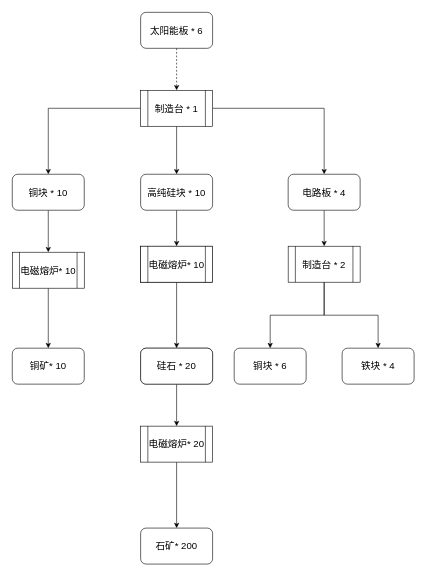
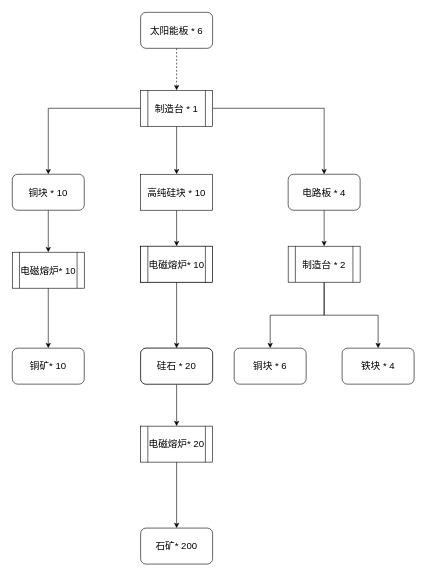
node "高纯硅块 * 10": shape rounded rectangle -> rectangle
